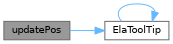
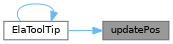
edge "updatePos" -> "ElaToolTip": reversed
